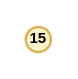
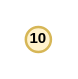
node "15": label "15" -> "10"
